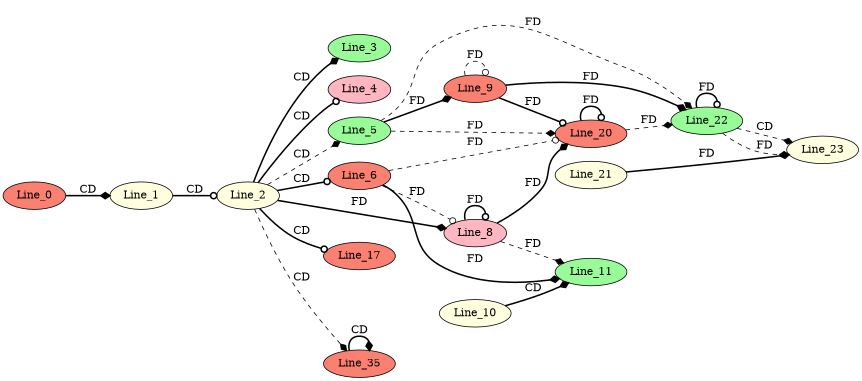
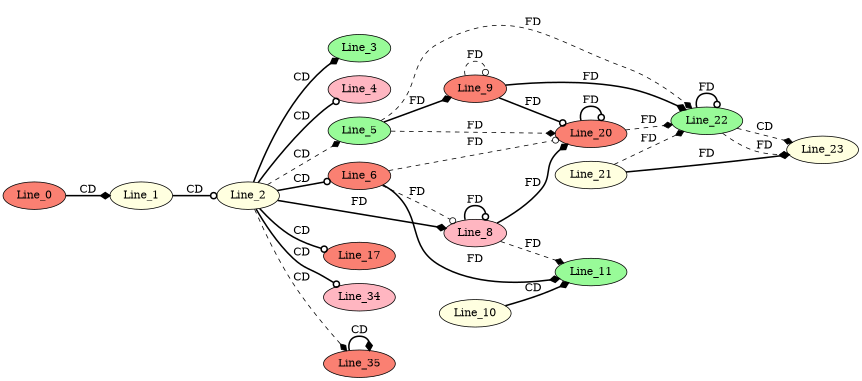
edge "Line_21" -> "Line_22": added, label "FD"
node "Line_34": added
